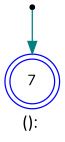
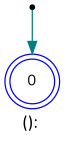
node "7": label "7" -> "0"
